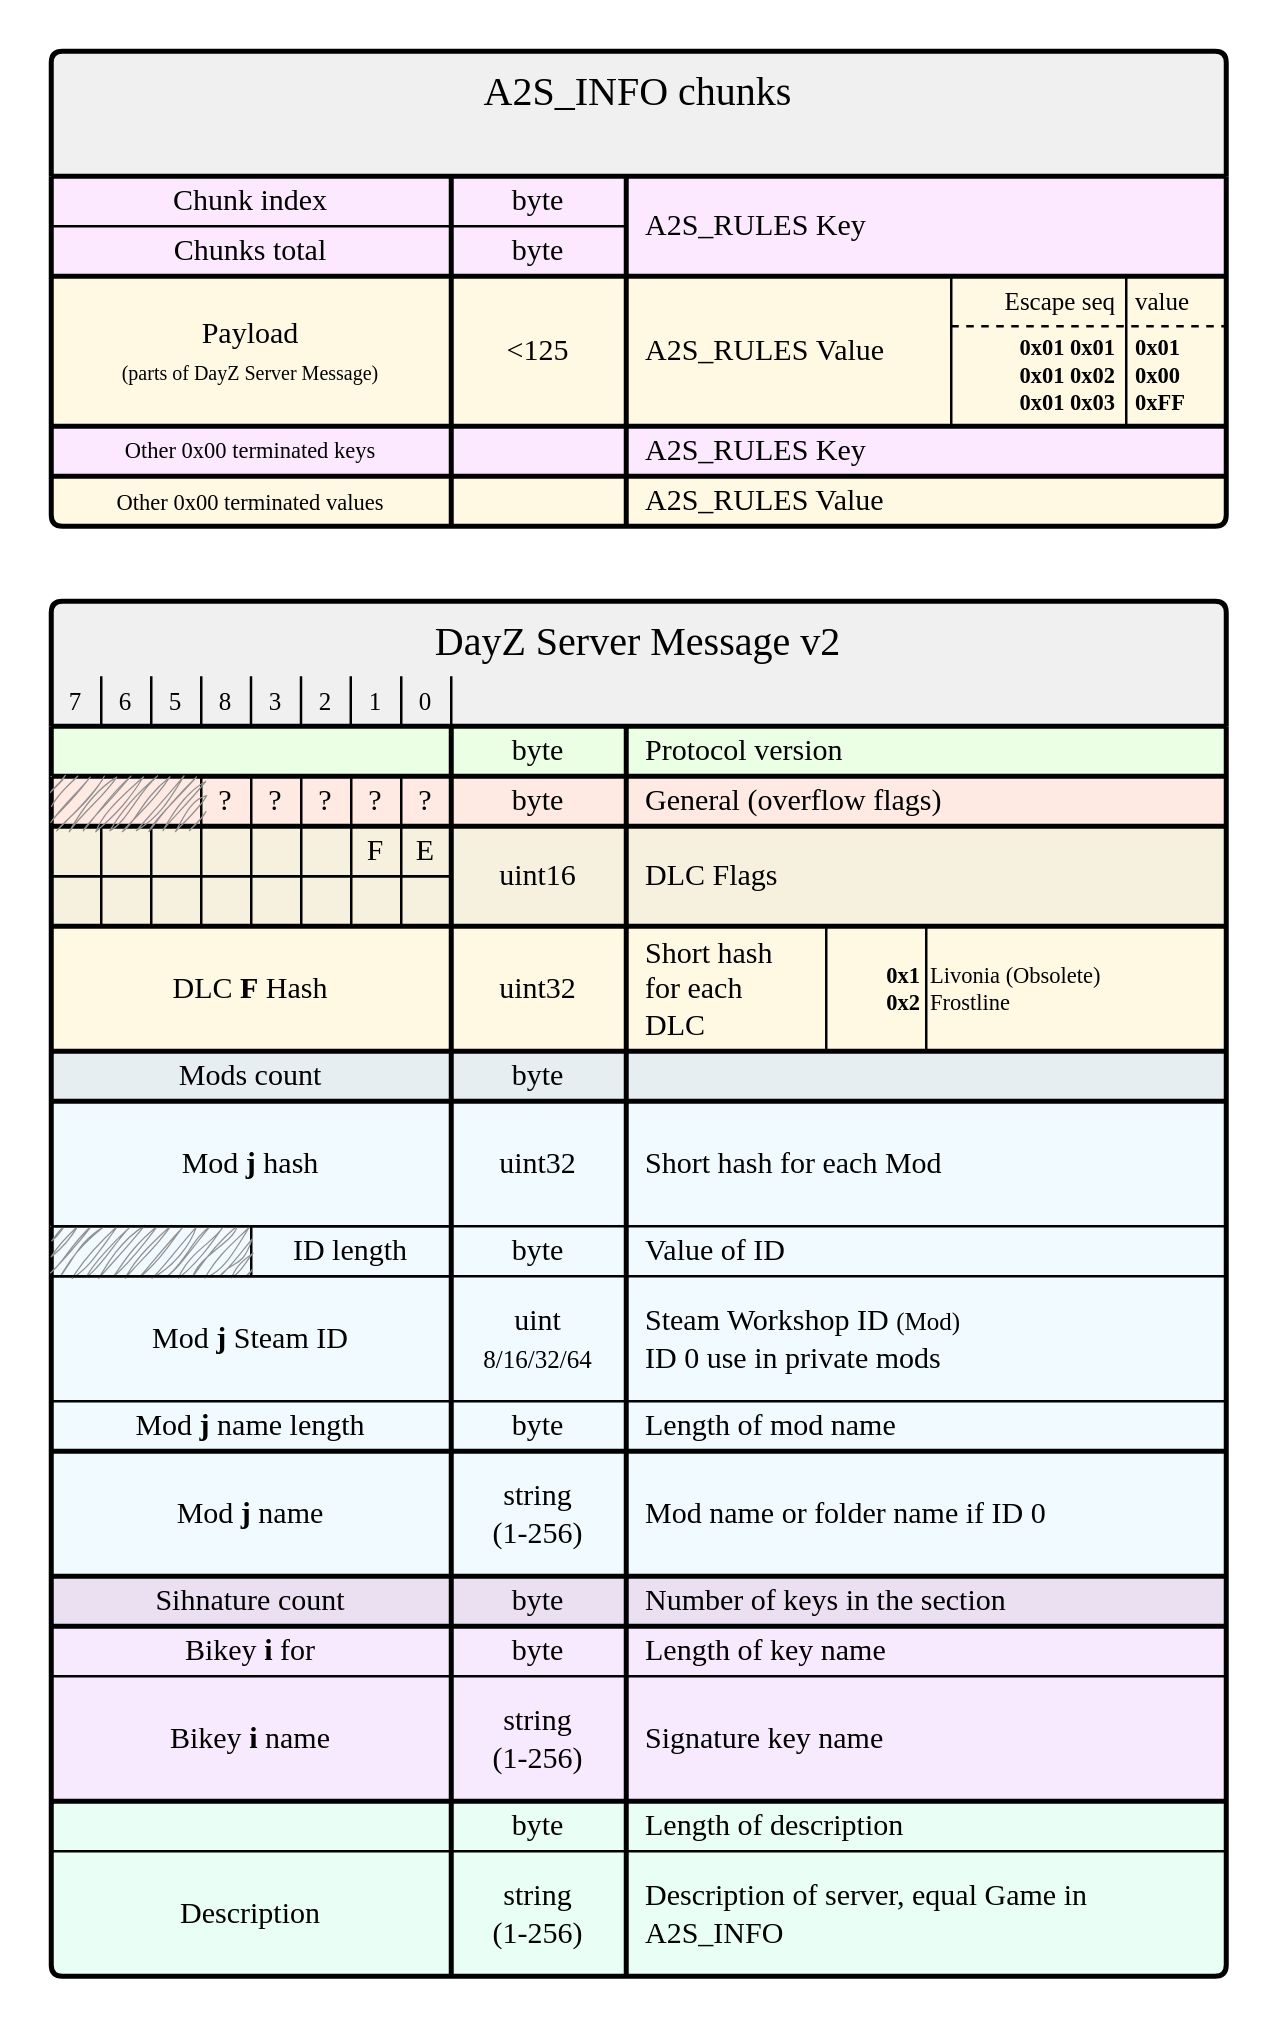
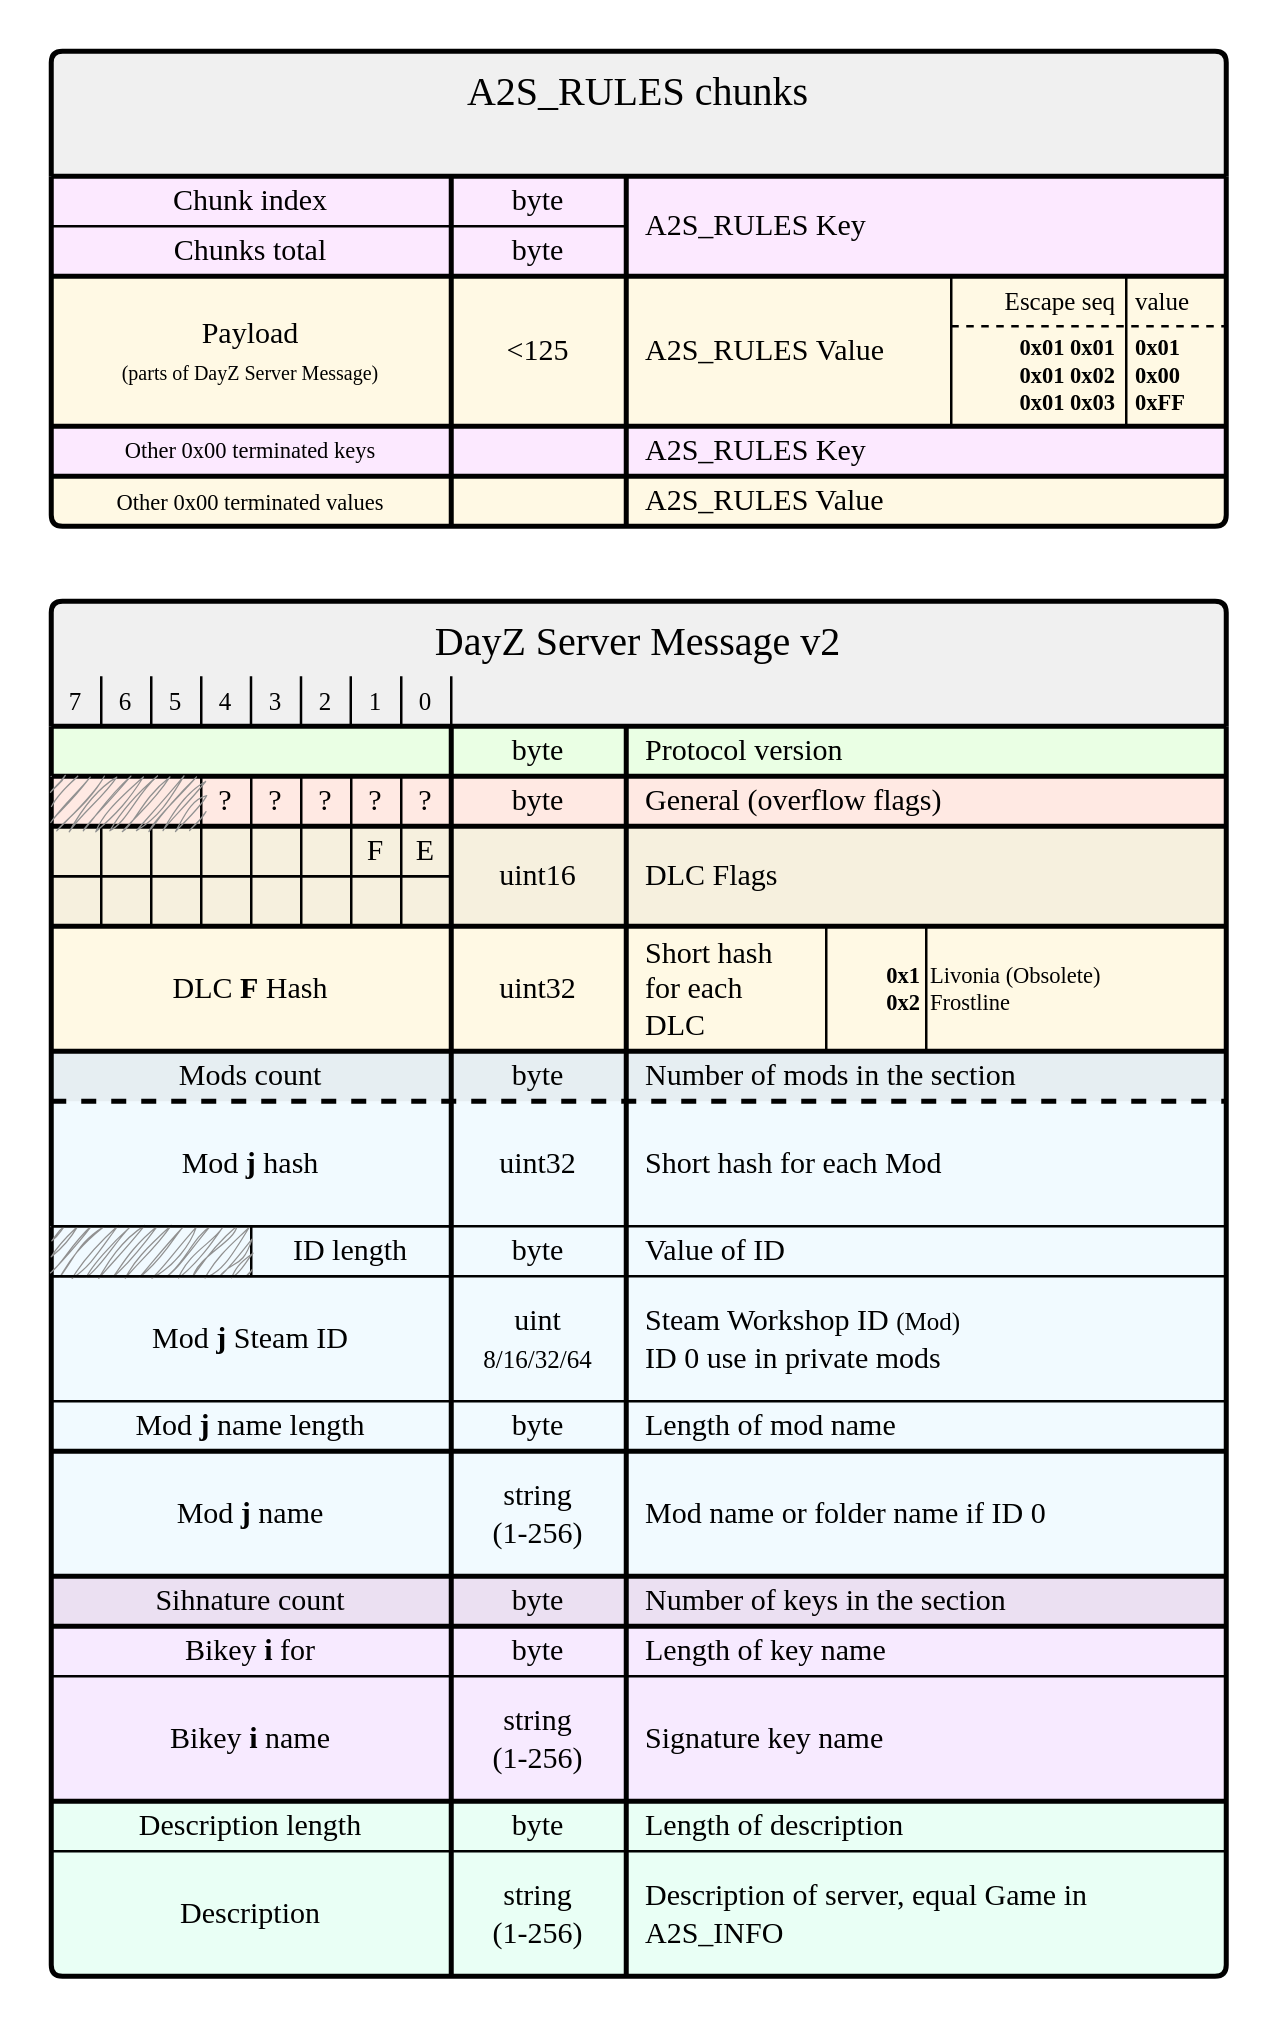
node "A2S_INFO chunks": label "A2S_INFO chunks" -> "A2S_RULES chunks"
node "8": label "8" -> "4"
node "Number of mods in the section": added
edge "Mod j hash" -- "Short hash for each Mod": style solid -> dashed
node "Description length": added
